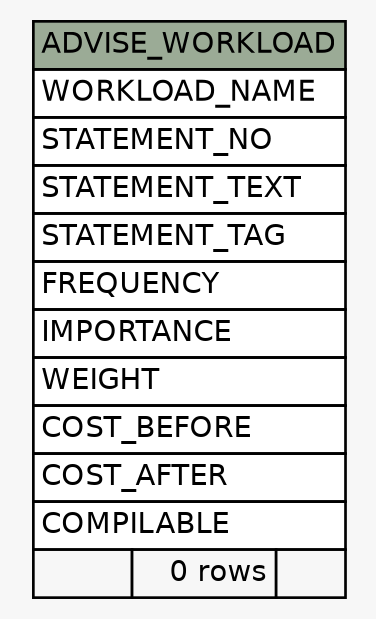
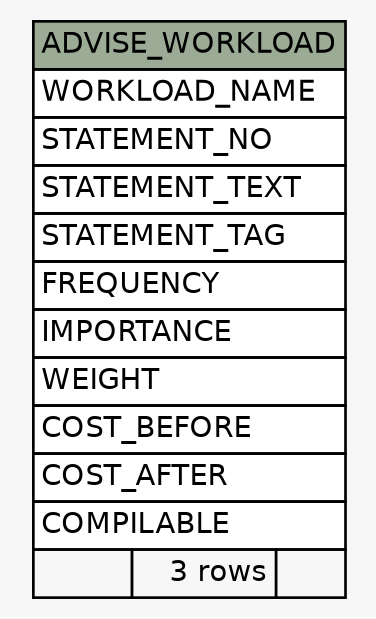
node "ADVISE_WORKLOAD": text "0 rows" -> "3 rows"
